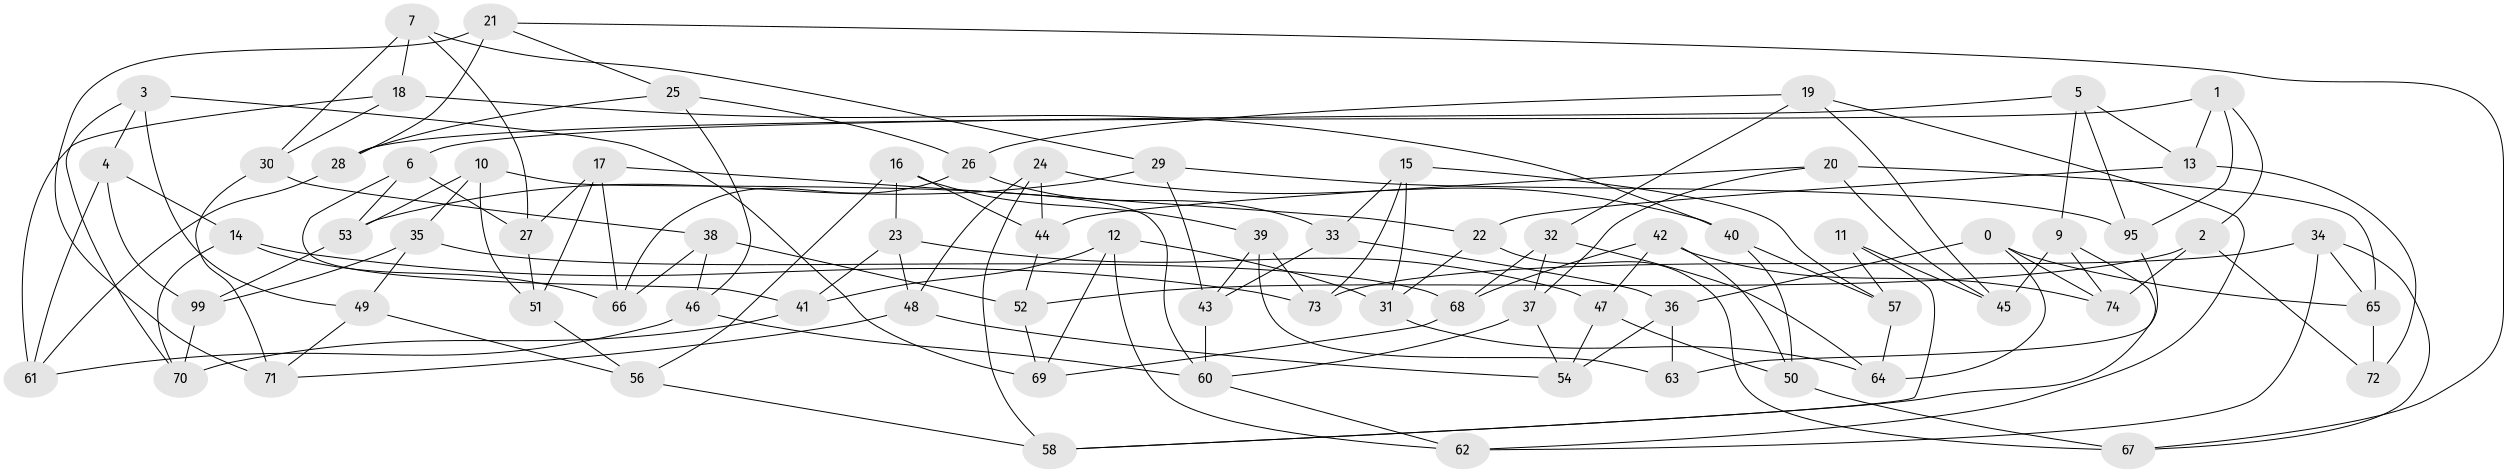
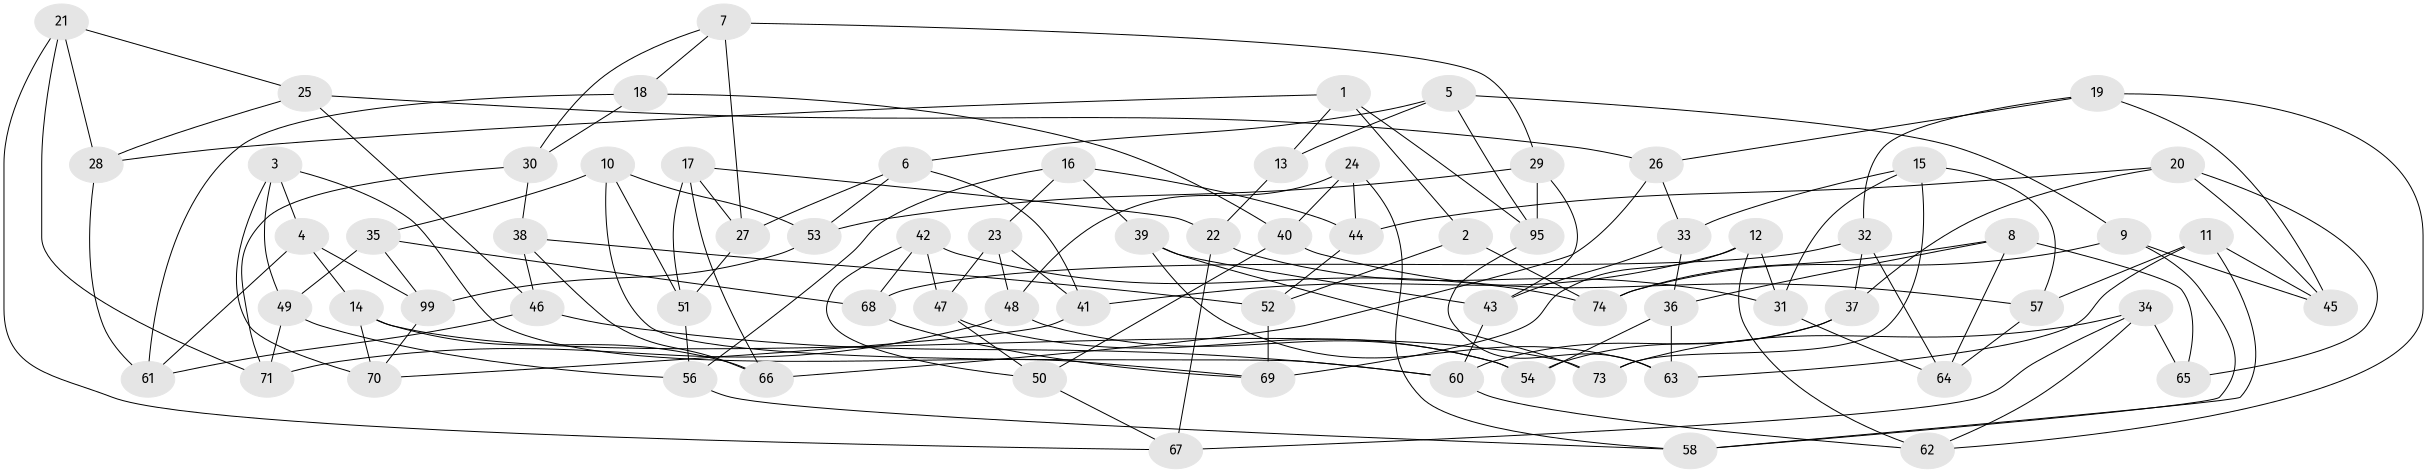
node "0": label "0" -> "8"
edge "11" -- "63": added
node "72": removed
